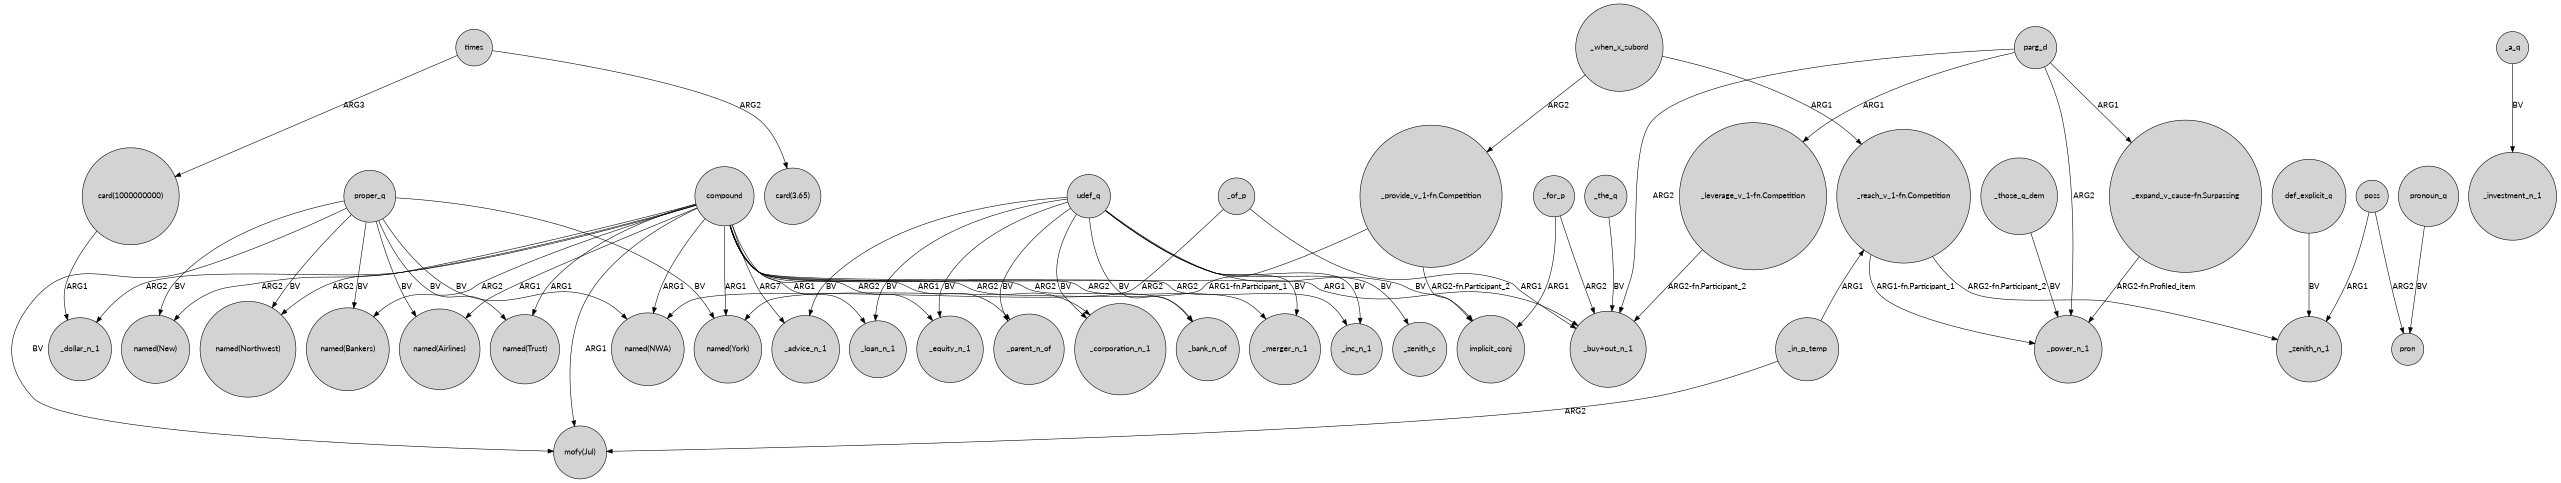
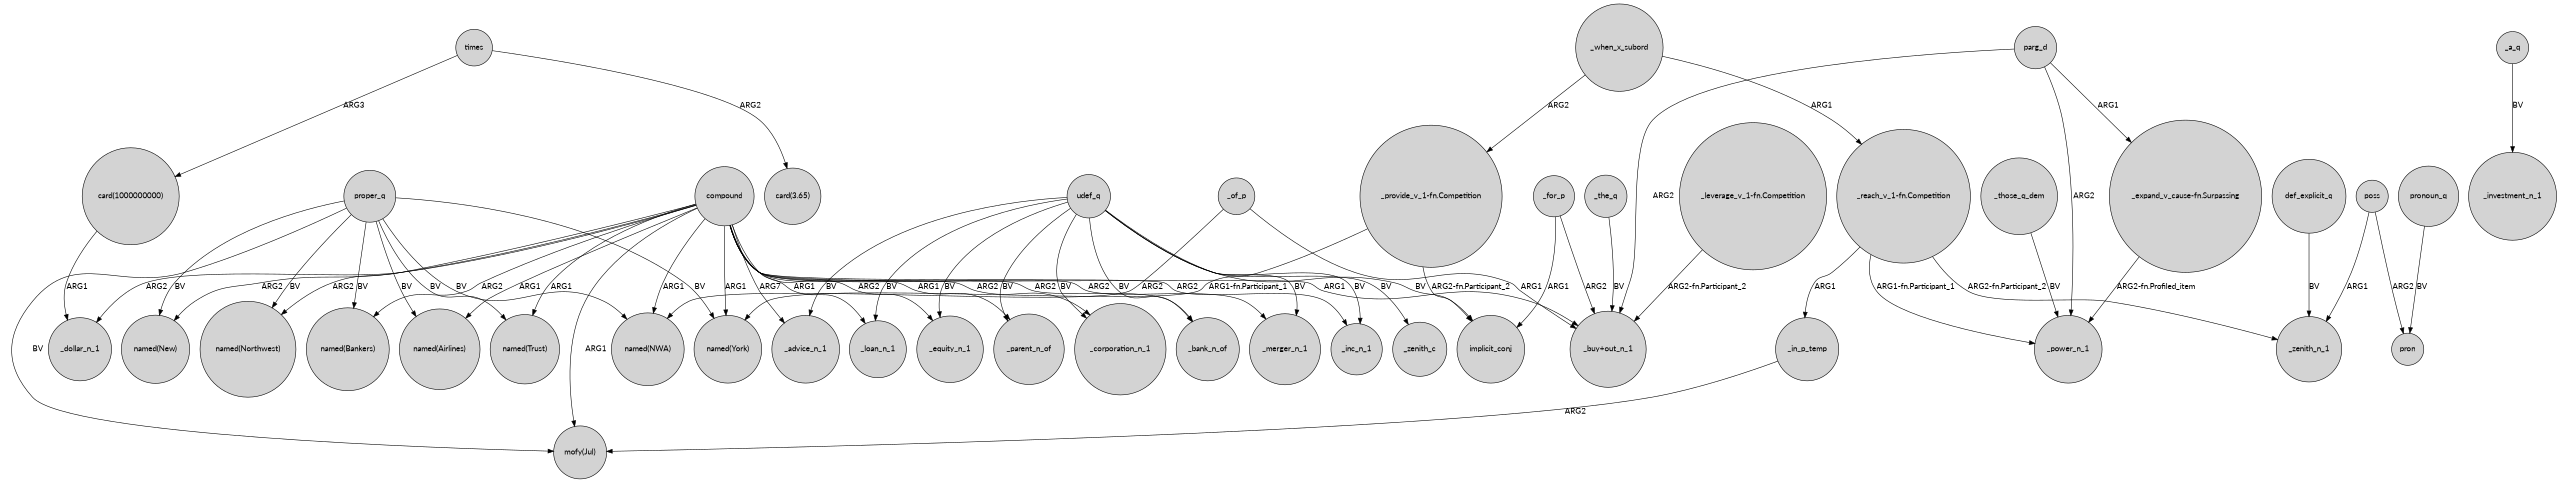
edge "parg_d" -> "_leverage_v_1-fn.Competition": removed, label "ARG1"
edge "_in_p_temp" -> "_reach_v_1-fn.Competition": reversed
